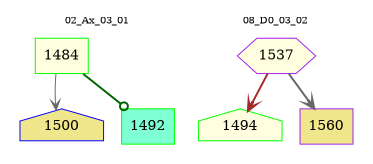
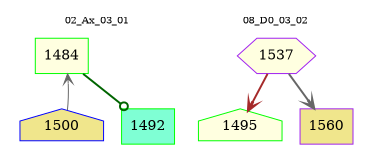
edge "1484" -> "1500": reversed
node "1494": label "1494" -> "1495"
